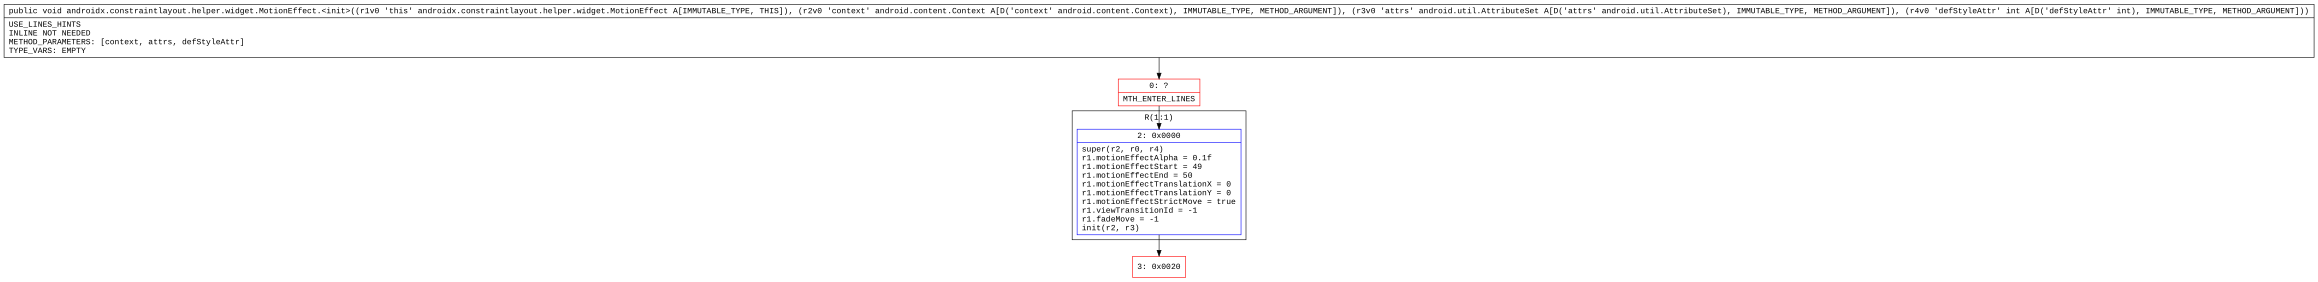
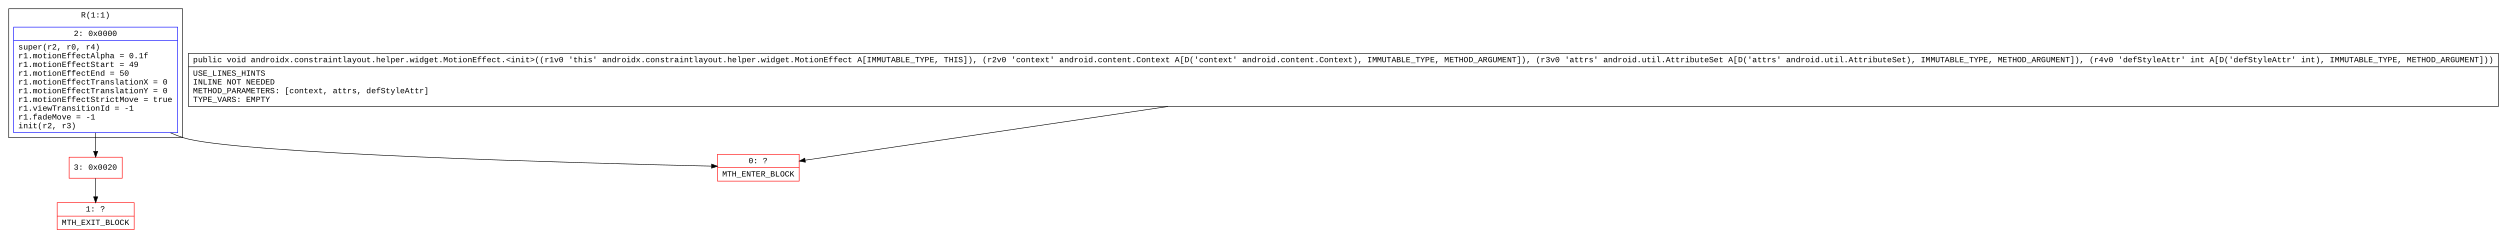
node "0: ?": text "MTH_ENTER_LINES" -> "MTH_ENTER_BLOCK"
edge "0: ?" -> "2: 0x0000": reversed
node "1: ?": added
